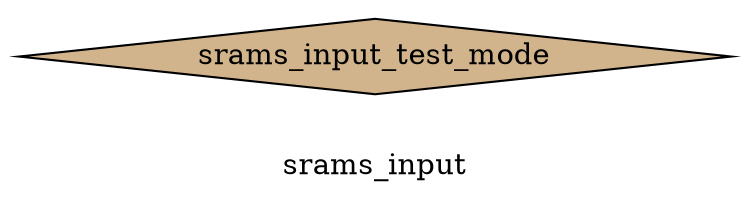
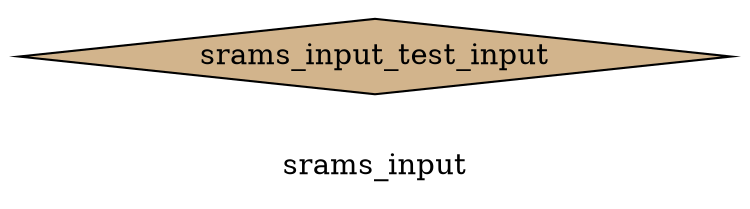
node "srams_input_test_mode": label "srams_input_test_mode" -> "srams_input_test_input"
